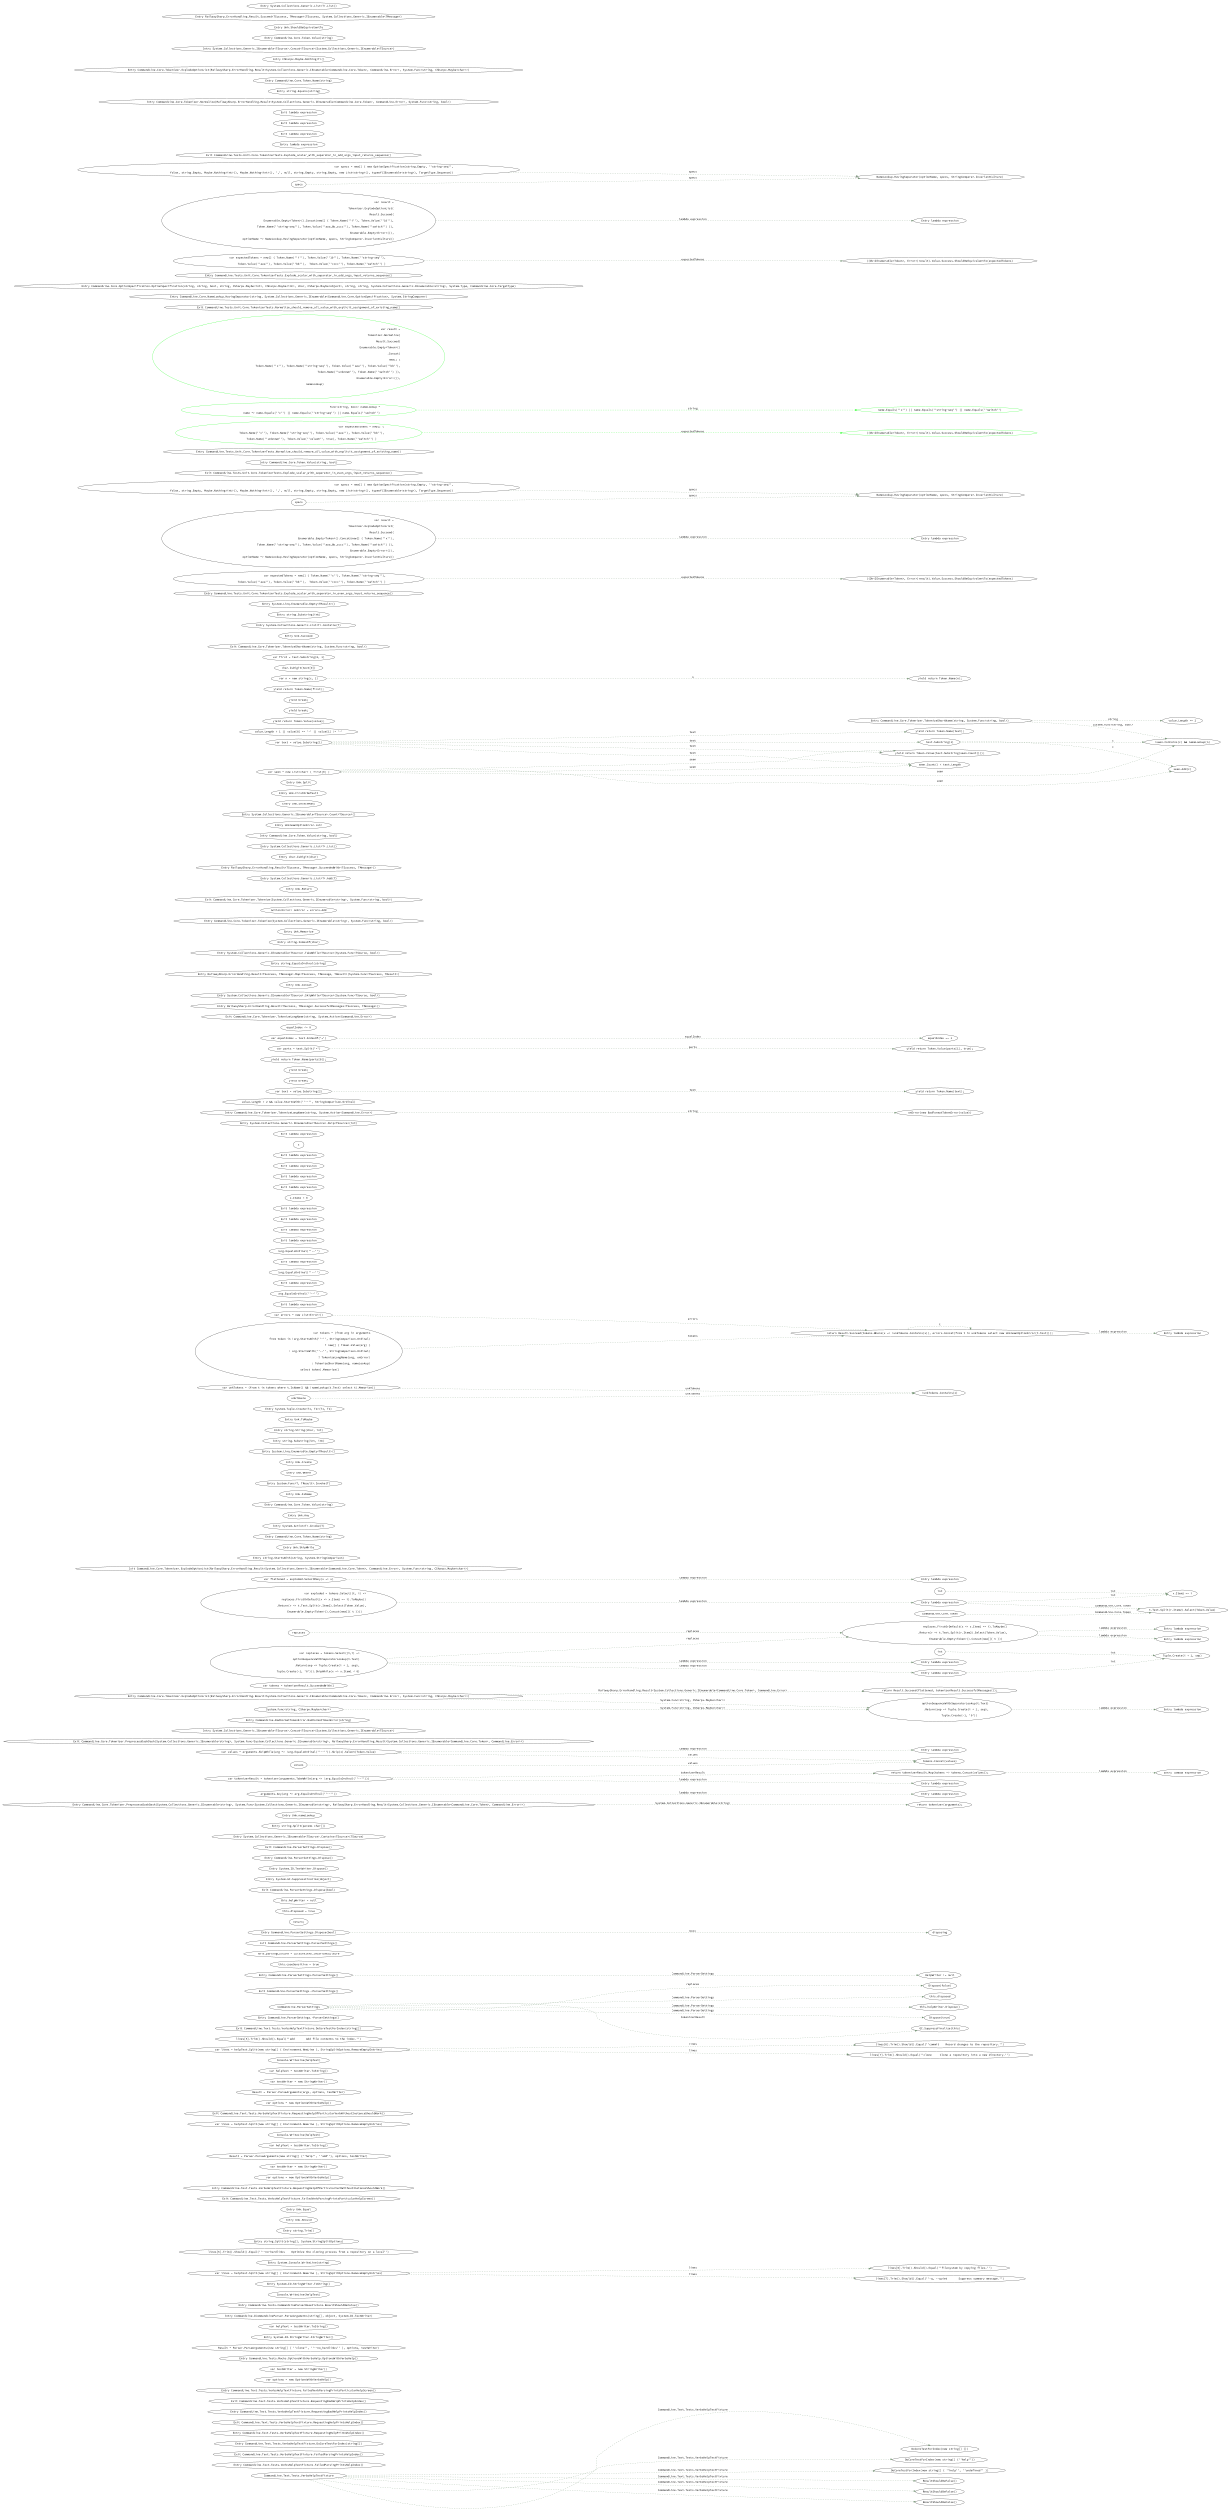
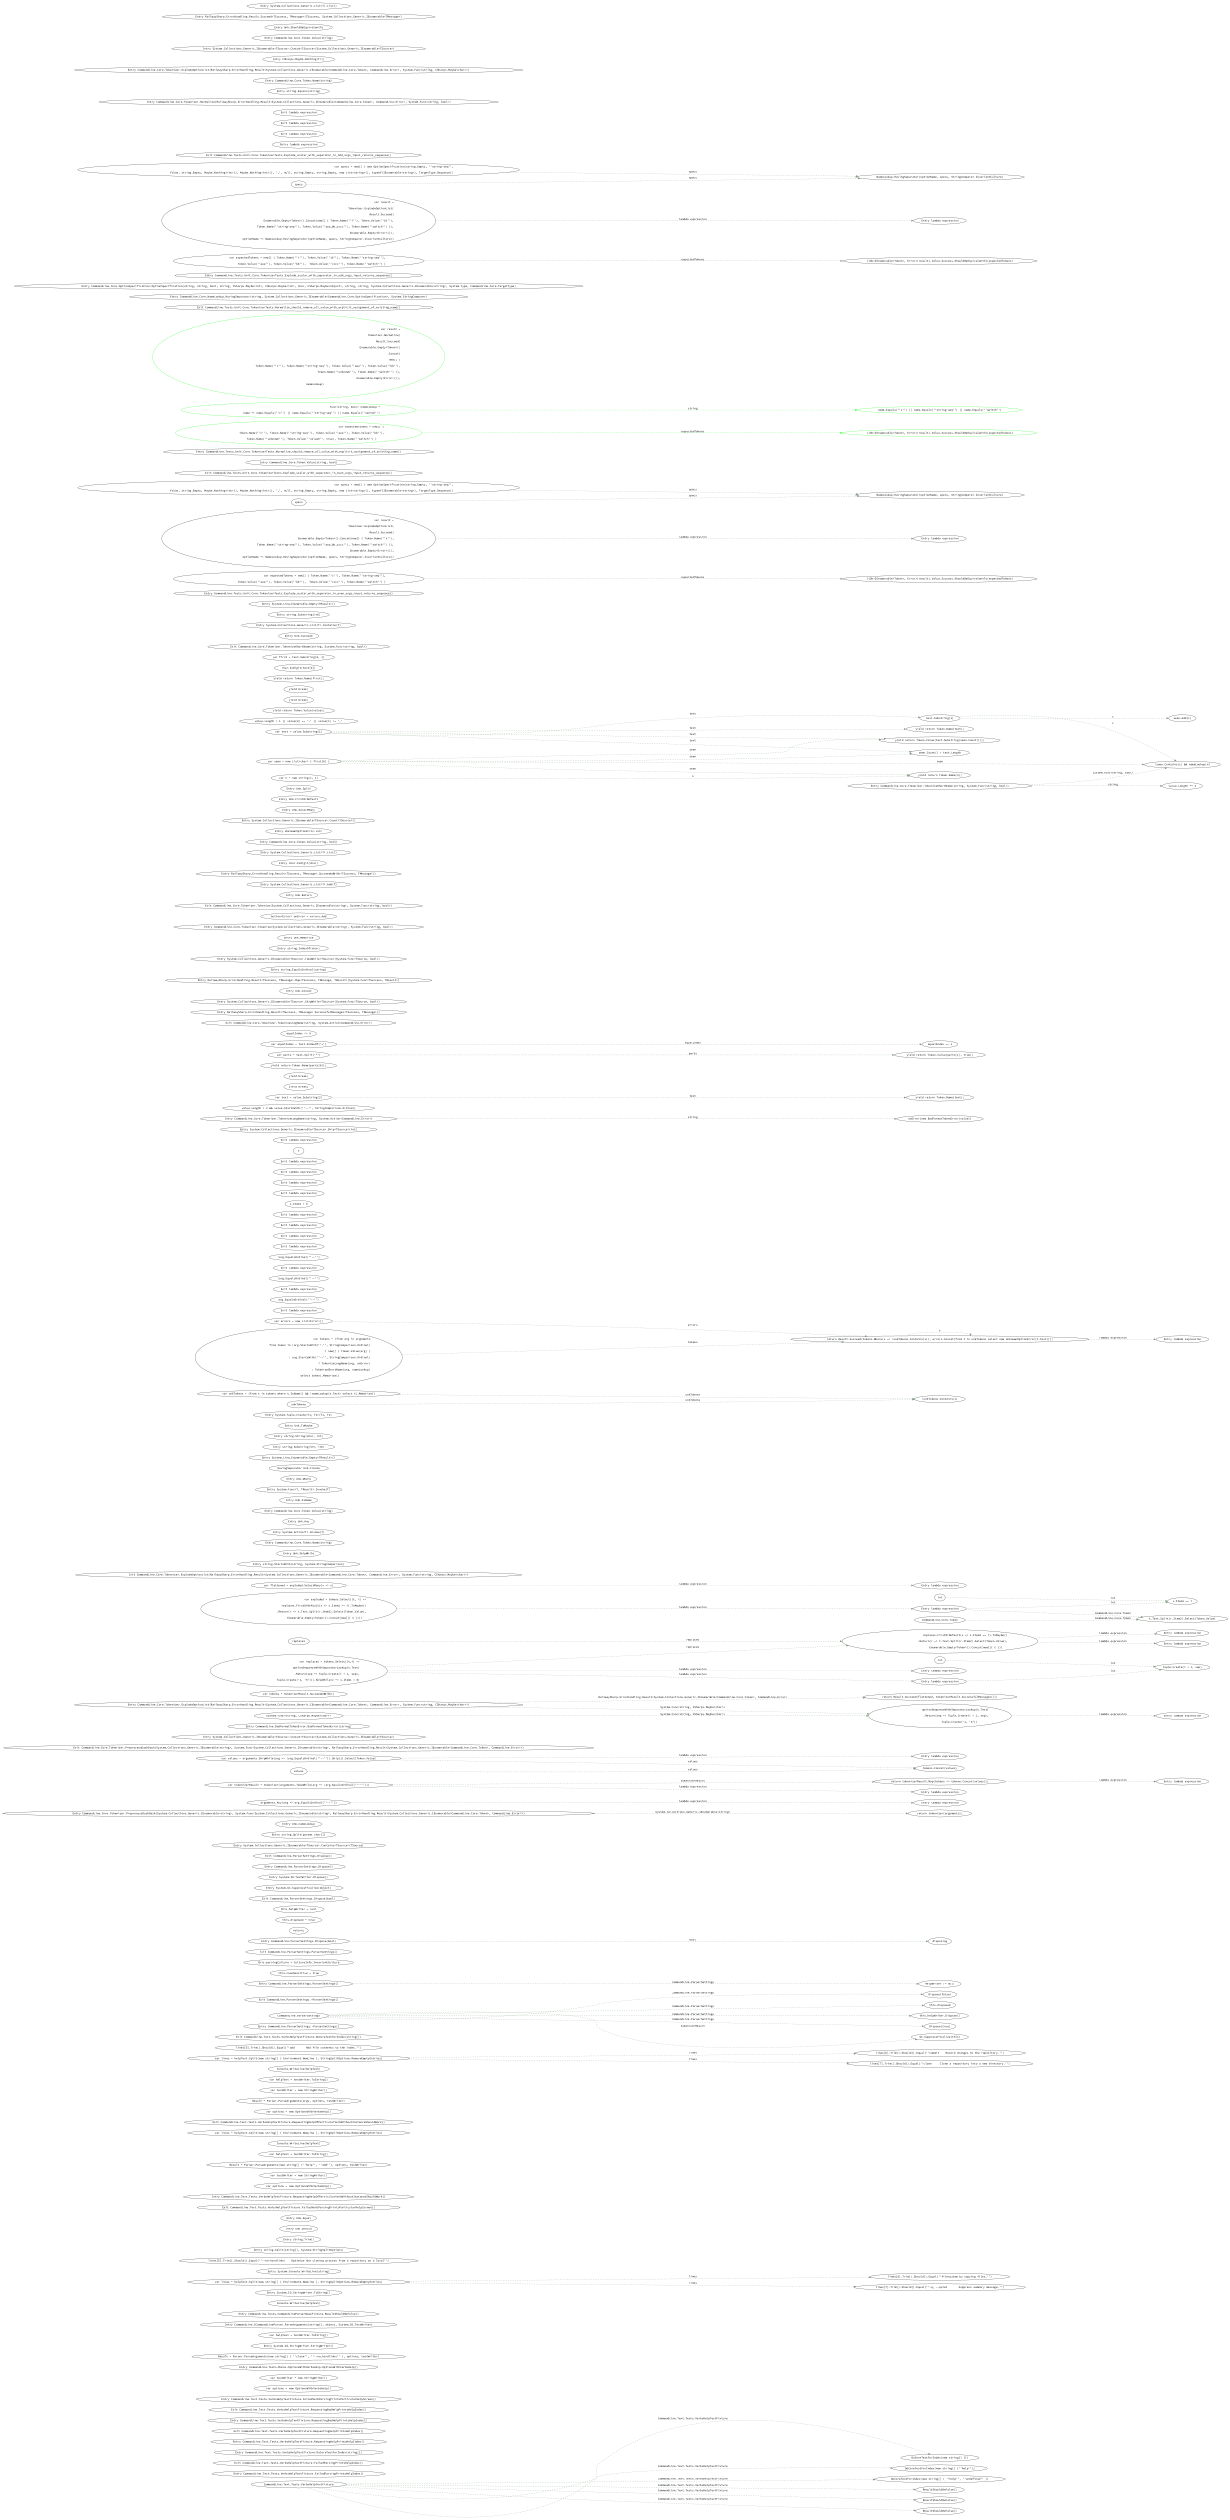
edge "var seen = new List<char> { first[0] }" -> "seen.Add(c)": now "var seen = new List<char> { first[0] }" -> "yield return Token.Name(n);"
node "Entry Unk.Create": label "Entry Unk.Create" -> "HavingSeparator Unk.Create"
edge "CommandLine.ParserSettings" -> "Dispose(false)": label "replaces" -> "CommandLine.ParserSettings"
